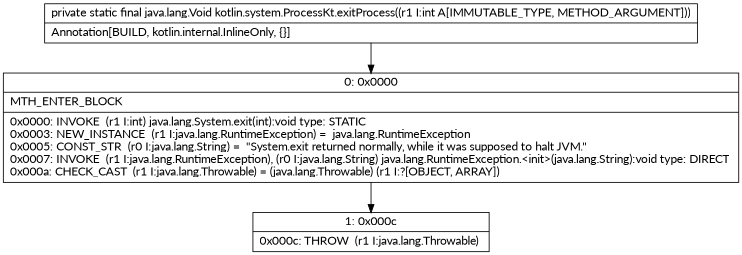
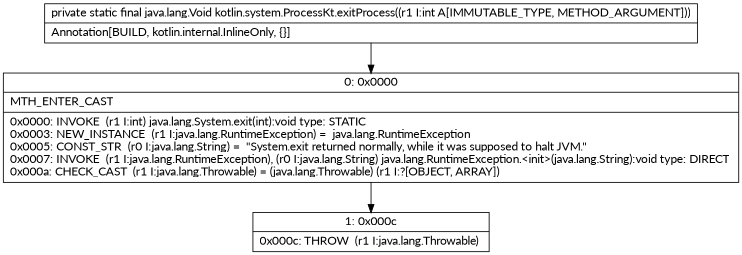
node "0: 0x0000": text "MTH_ENTER_BLOCK" -> "MTH_ENTER_CAST"
